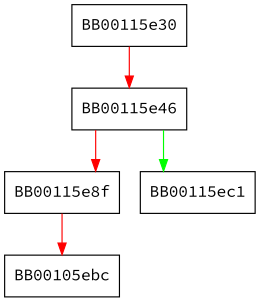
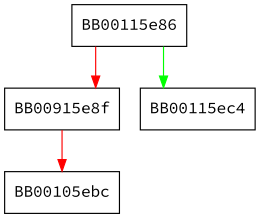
node "BB00115e30": removed
node "BB00115e46": label "BB00115e46" -> "BB00115e86"
node "BB00115e8f": label "BB00115e8f" -> "BB00915e8f"
node "BB00115ec1": label "BB00115ec1" -> "BB00115ec4"
